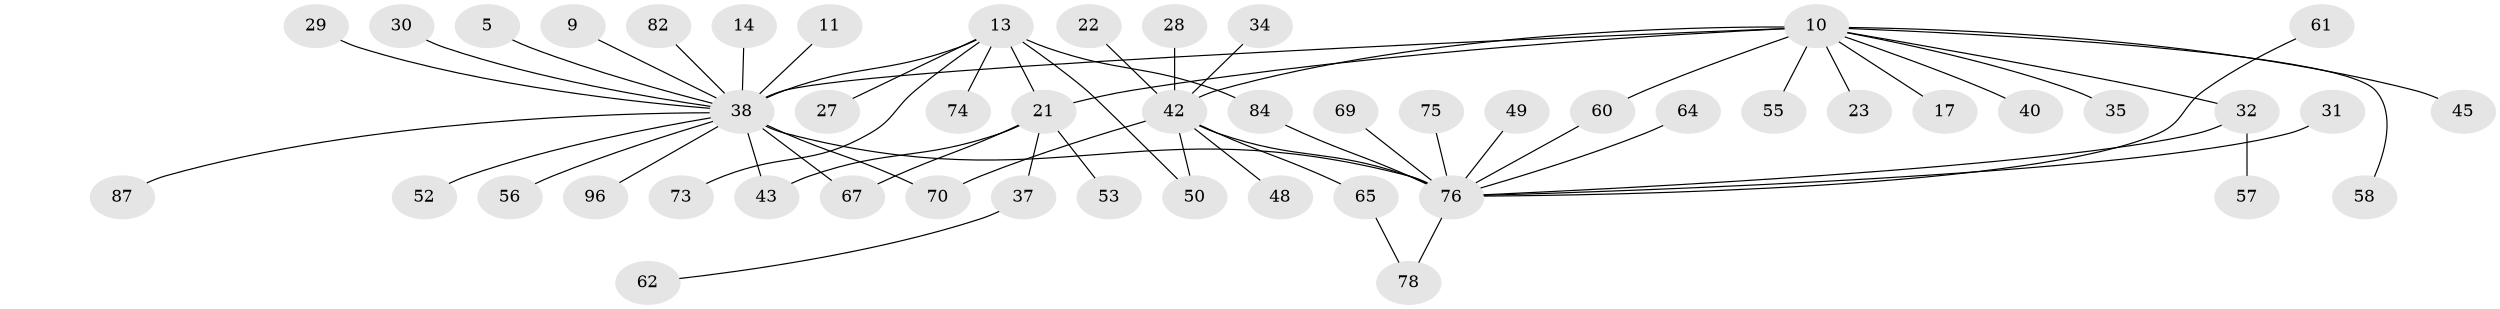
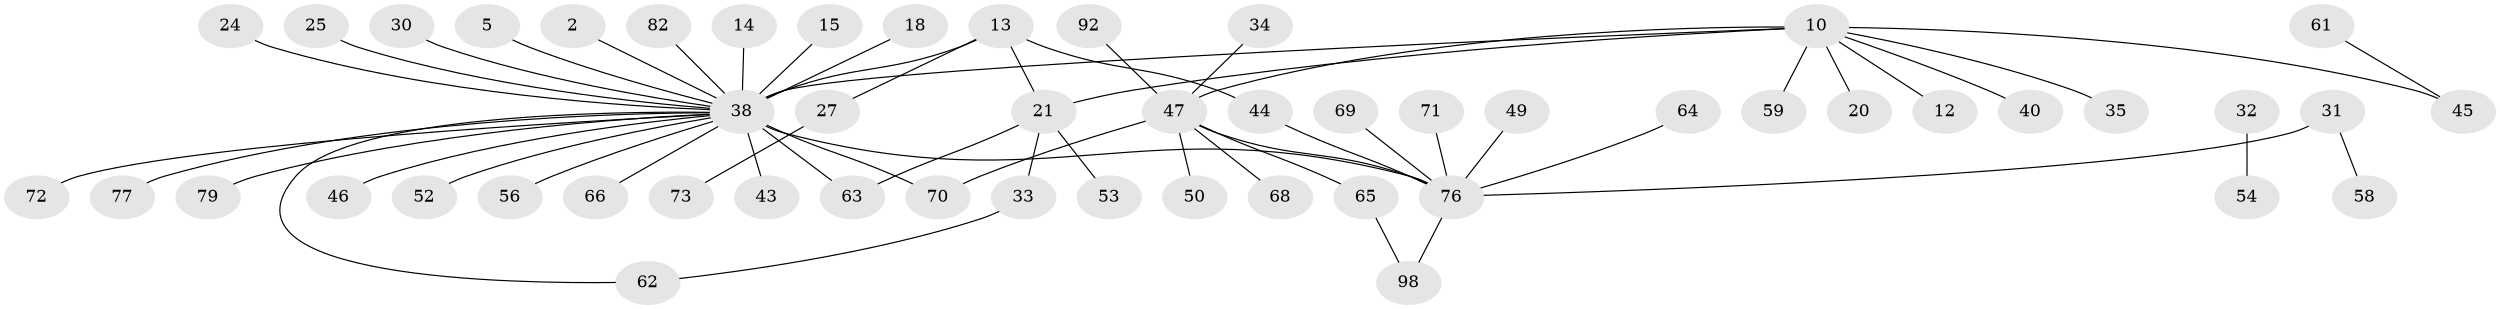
node "24": added
node "29": label "29" -> "25"
node "9": label "9" -> "2"
node "11": label "11" -> "15"
node "18": added
node "22": label "22" -> "92"
node "28": removed
edge "10" -- "58": now "31" -- "58"
edge "10" -- "32": removed
edge "13" -- "50": removed
node "74": removed
node "42": label "42" -> "47"
node "84": label "84" -> "44"
node "75": label "75" -> "71"
node "60": removed
node "55": label "55" -> "59"
node "23": label "23" -> "20"
node "17": label "17" -> "12"
edge "13" -- "73": now "27" -- "73"
edge "21" -- "43": removed
edge "32" -- "76": removed
edge "61" -- "76": now "61" -- "45"
edge "38" -- "62": added
node "72": added
node "87": label "87" -> "77"
node "79": added
node "46": added
node "96": label "96" -> "66"
node "67": label "67" -> "63"
node "37": label "37" -> "33"
node "48": label "48" -> "68"
node "57": label "57" -> "54"
node "78": label "78" -> "98"
